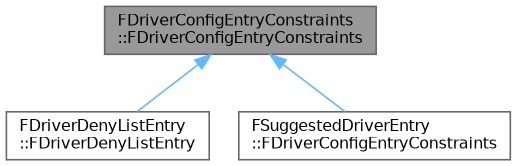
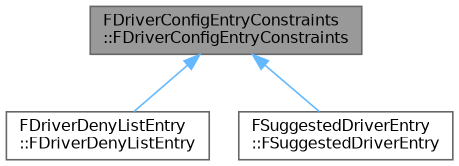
node "FSuggestedDriverEntry ::FDriverConfigEntryConstraints": label "FSuggestedDriverEntry ::FDriverConfigEntryConstraints" -> "FSuggestedDriverEntry ::FSuggestedDriverEntry"
